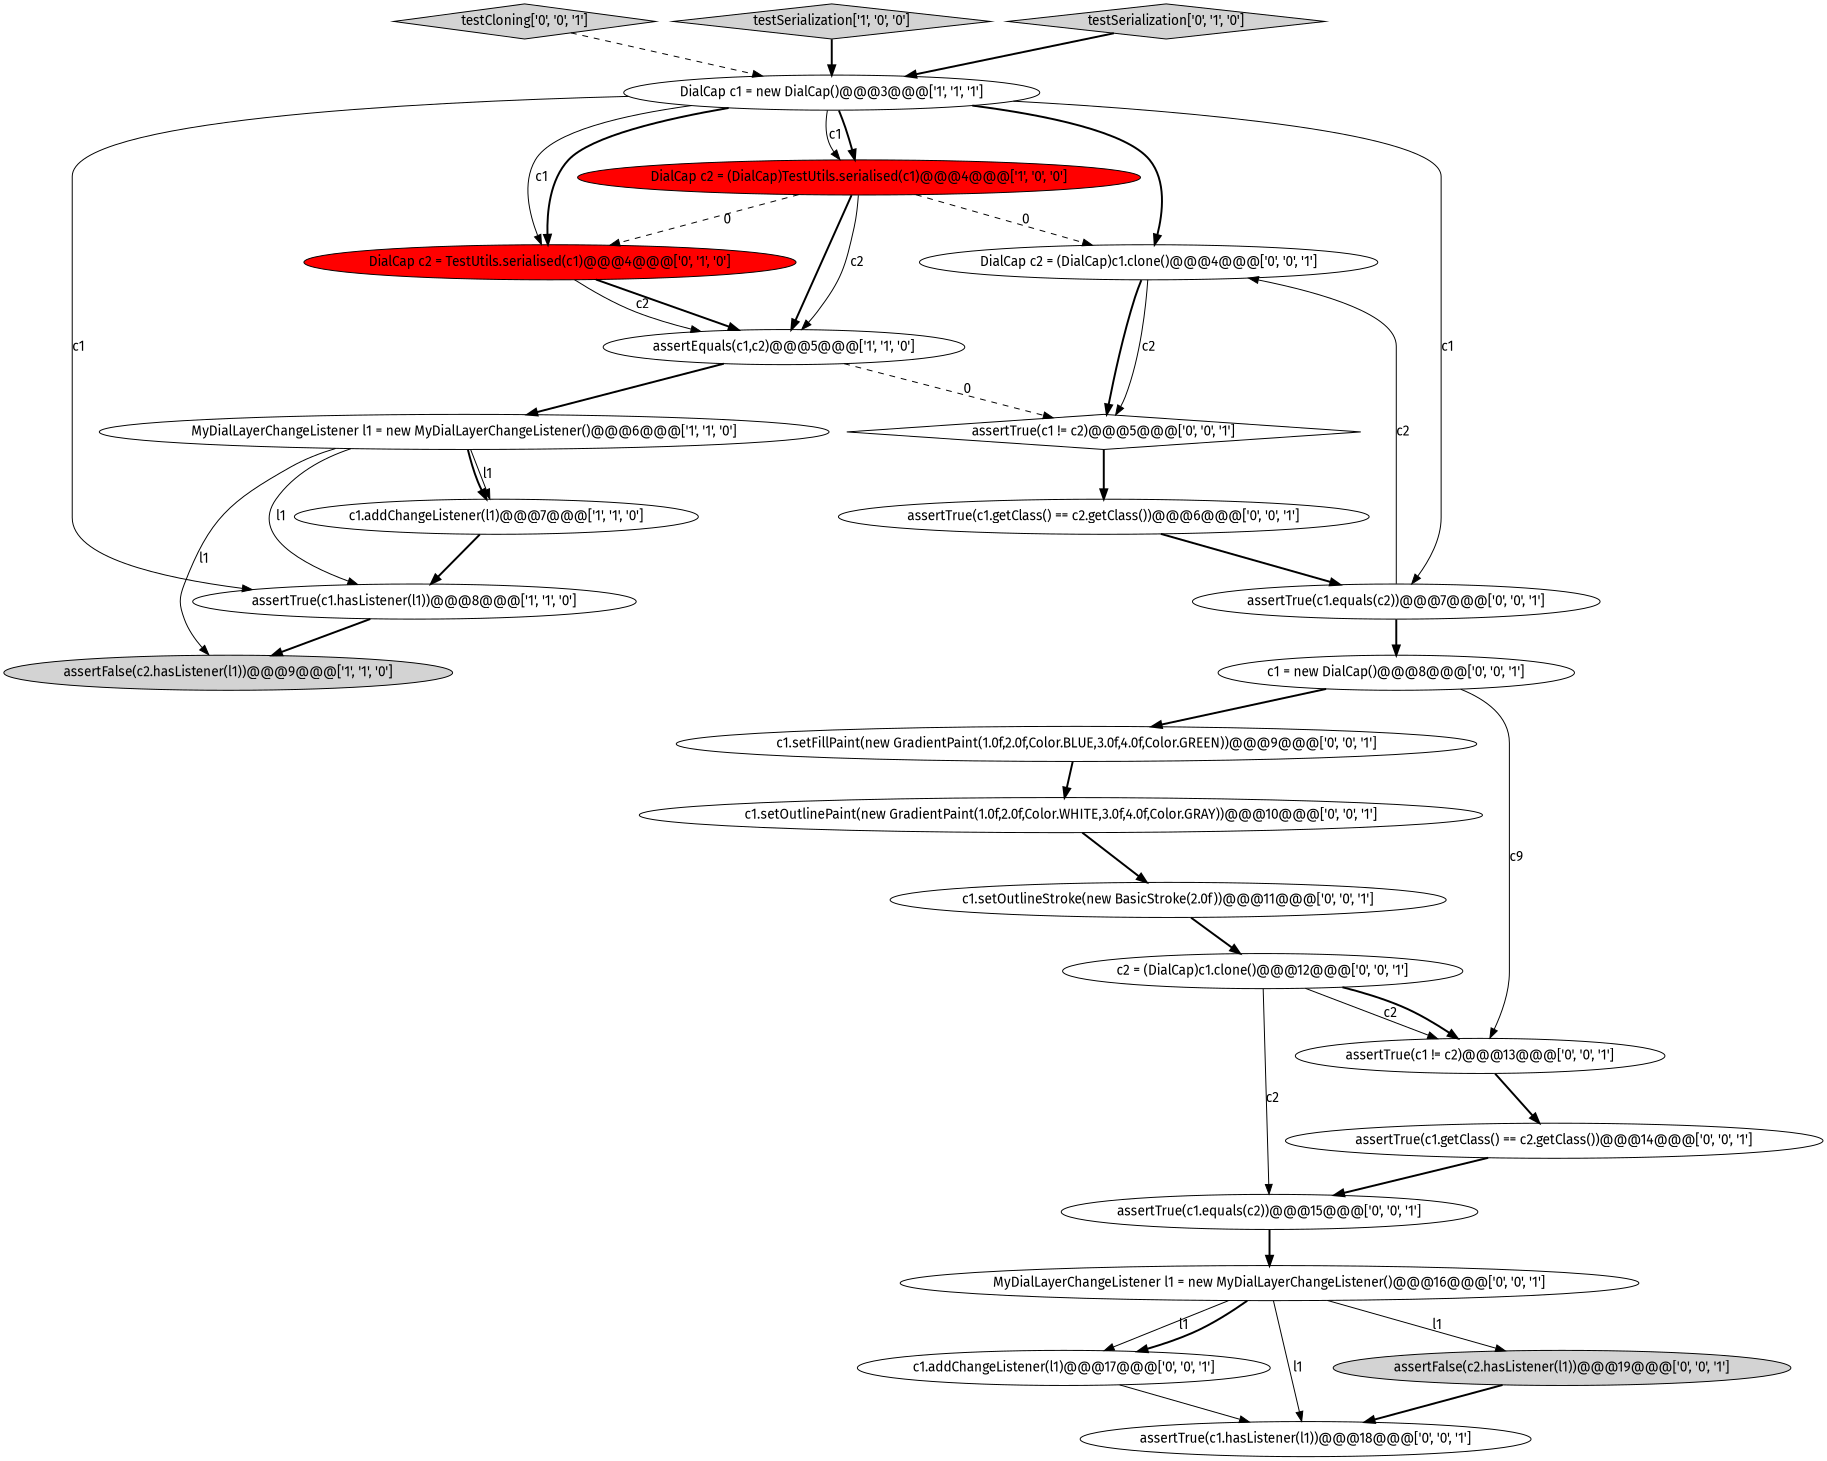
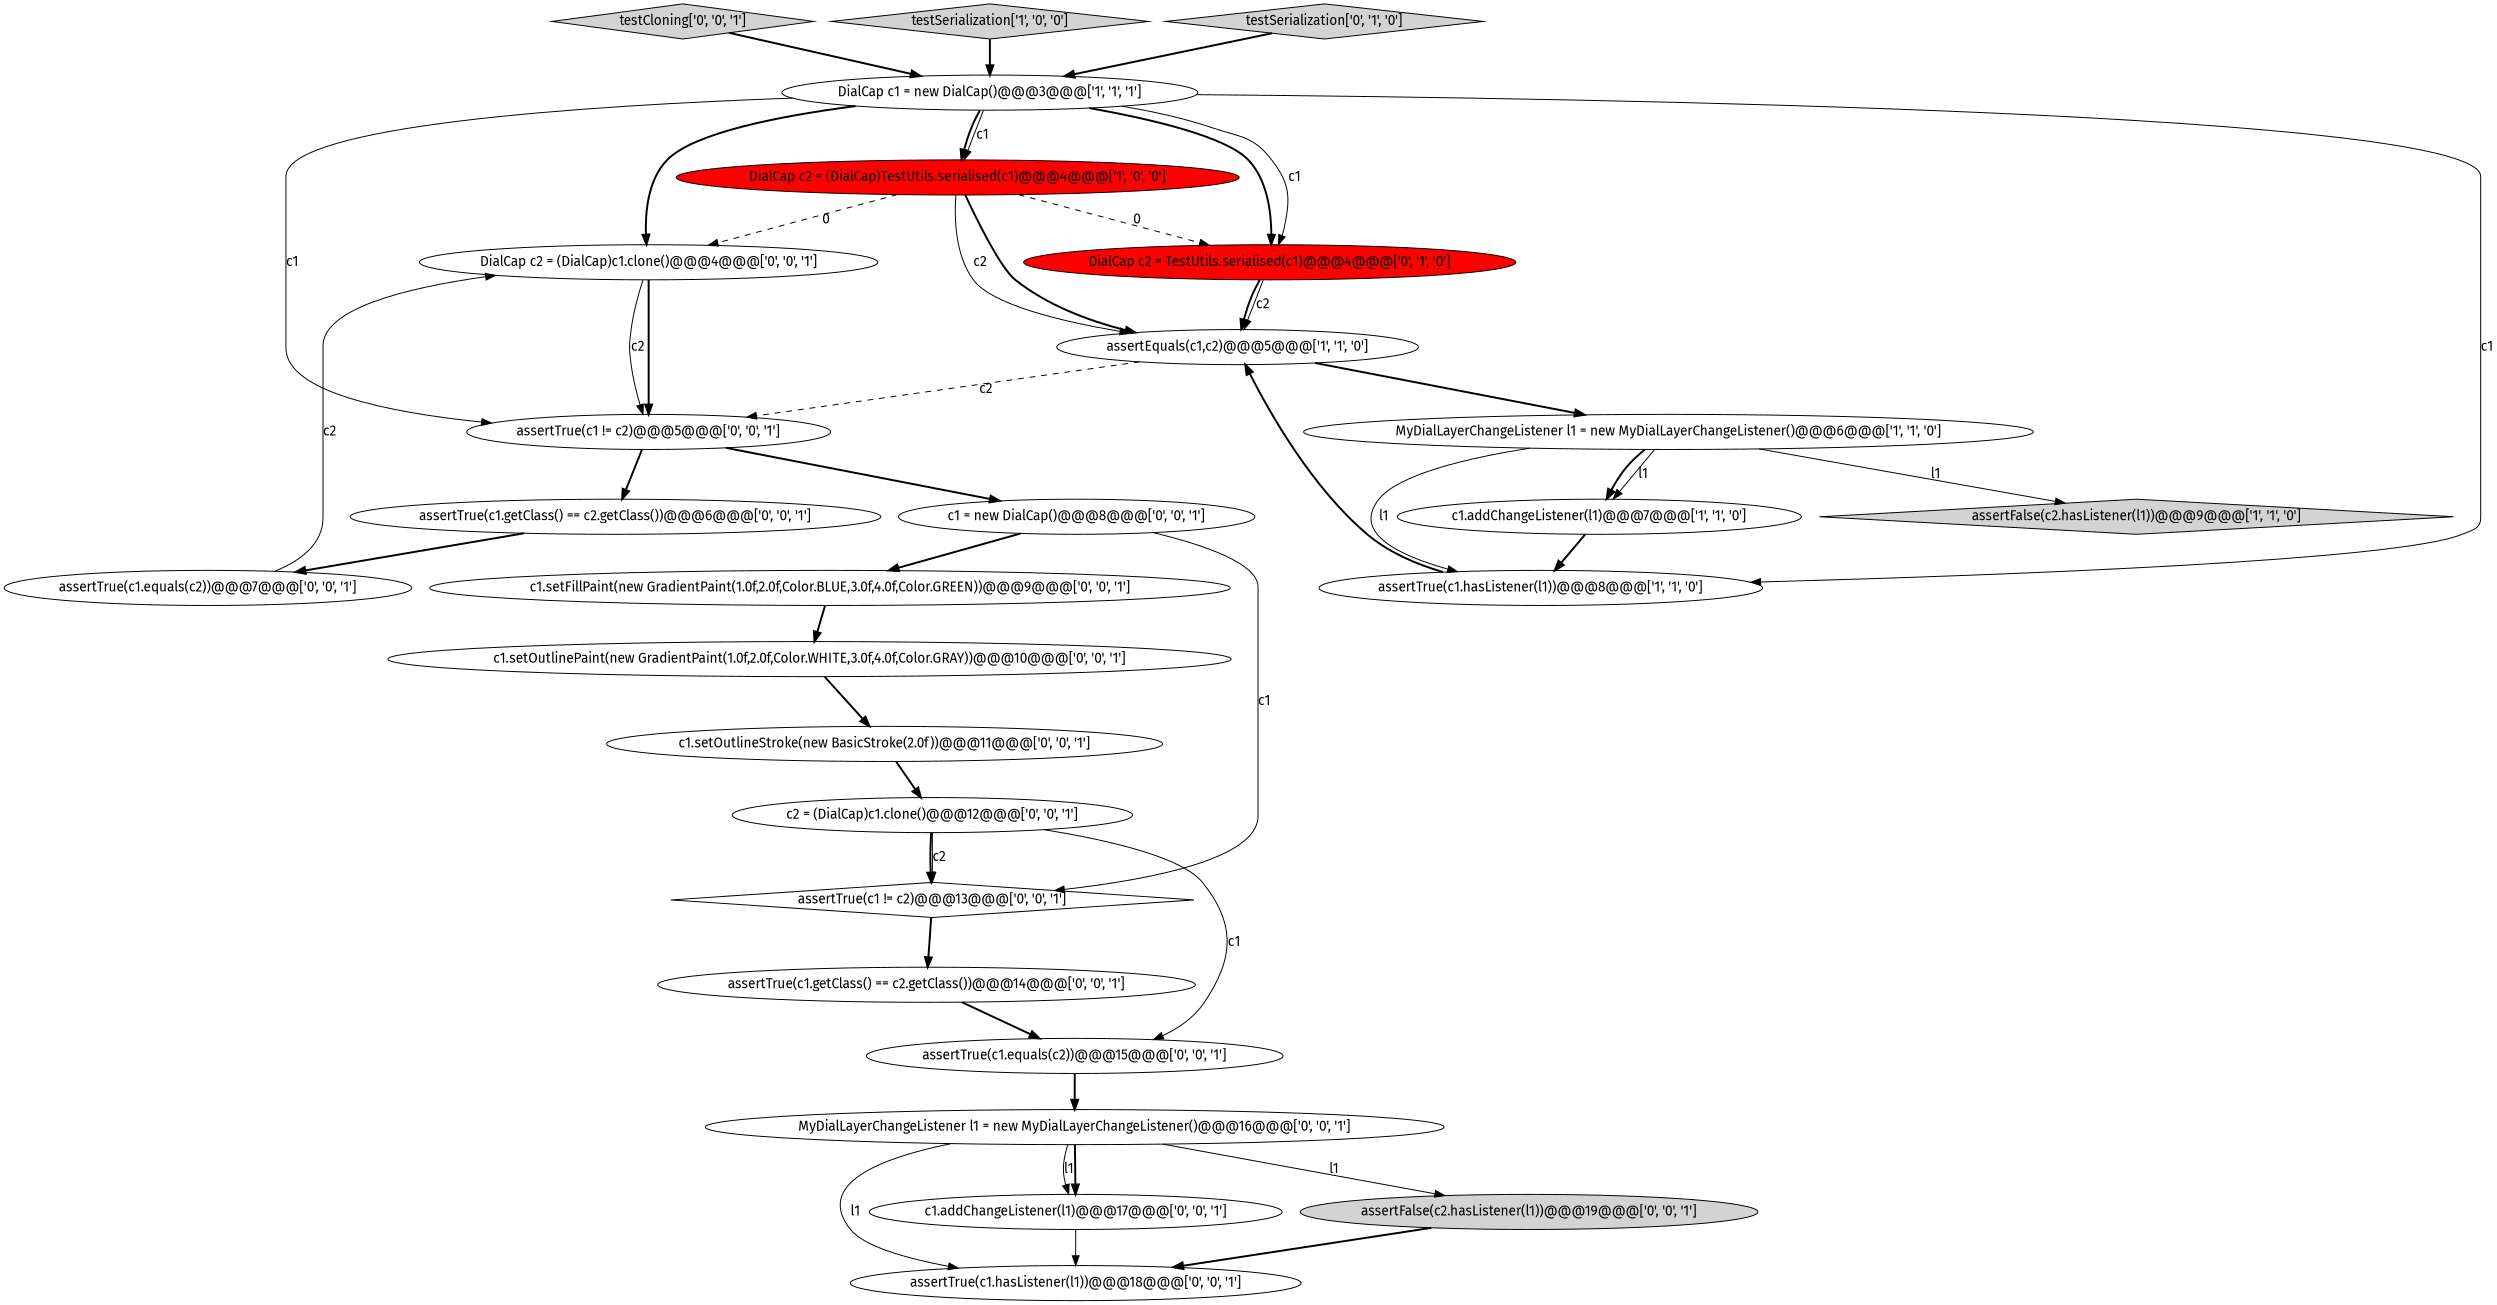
edge "testCloning['0', '0', '1']" -> "DialCap c1 = new DialCap()@@@3@@@['1', '1', '1']": style dashed -> bold
edge "DialCap c1 = new DialCap()@@@3@@@['1', '1', '1']" -> "assertTrue(c1.equals(c2))@@@7@@@['0', '0', '1']": now "DialCap c1 = new DialCap()@@@3@@@['1', '1', '1']" -> "assertTrue(c1 != c2)@@@5@@@['0', '0', '1']"
edge "assertEquals(c1,c2)@@@5@@@['1', '1', '0']" -> "assertTrue(c1 != c2)@@@5@@@['0', '0', '1']": label "0" -> "c2"
node "assertTrue(c1 != c2)@@@5@@@['0', '0', '1']": shape diamond -> ellipse
edge "assertTrue(c1.equals(c2))@@@7@@@['0', '0', '1']" -> "c1 = new DialCap()@@@8@@@['0', '0', '1']": now "assertTrue(c1 != c2)@@@5@@@['0', '0', '1']" -> "c1 = new DialCap()@@@8@@@['0', '0', '1']"
edge "assertTrue(c1.hasListener(l1))@@@8@@@['1', '1', '0']" -> "assertFalse(c2.hasListener(l1))@@@9@@@['1', '1', '0']": now "assertTrue(c1.hasListener(l1))@@@8@@@['1', '1', '0']" -> "assertEquals(c1,c2)@@@5@@@['1', '1', '0']"
node "assertFalse(c2.hasListener(l1))@@@9@@@['1', '1', '0']": shape ellipse -> diamond
edge "c1 = new DialCap()@@@8@@@['0', '0', '1']" -> "assertTrue(c1 != c2)@@@13@@@['0', '0', '1']": label "c9" -> "c1"
node "assertTrue(c1 != c2)@@@13@@@['0', '0', '1']": shape ellipse -> diamond
edge "c2 = (DialCap)c1.clone()@@@12@@@['0', '0', '1']" -> "assertTrue(c1.equals(c2))@@@15@@@['0', '0', '1']": label "c2" -> "c1"
